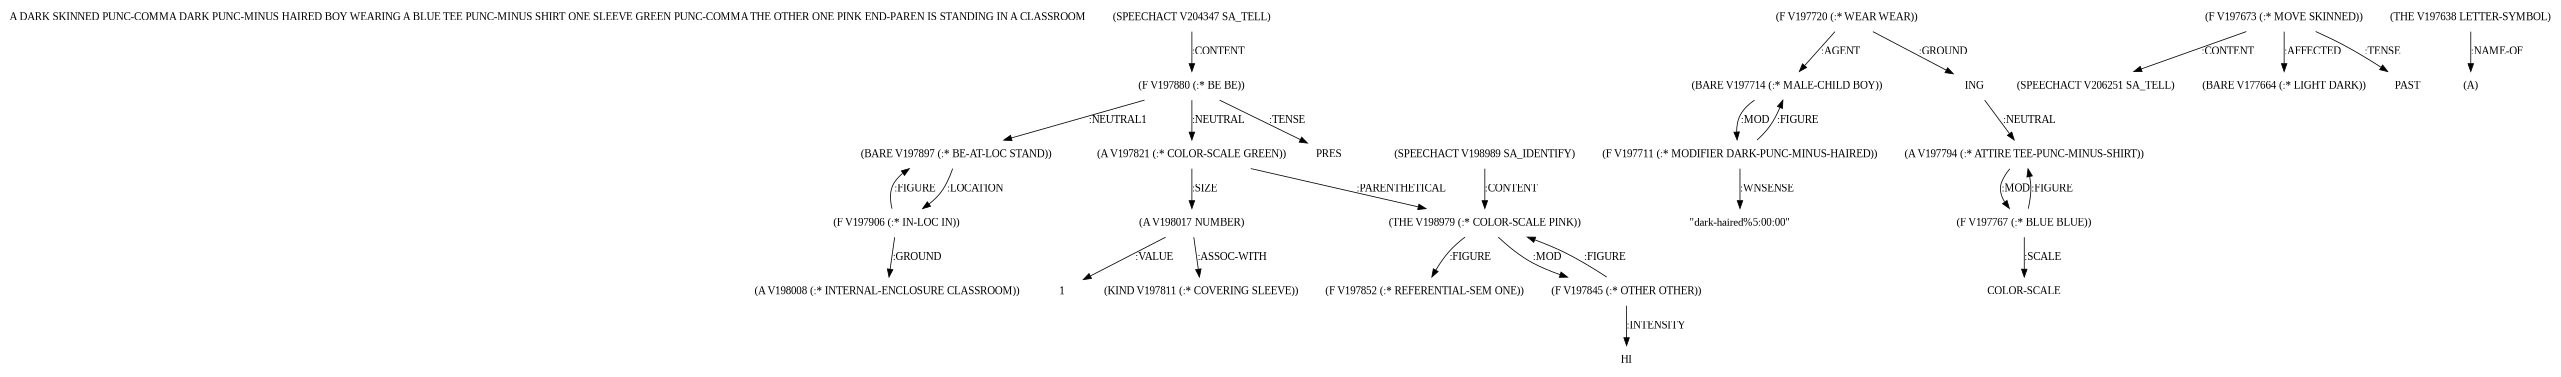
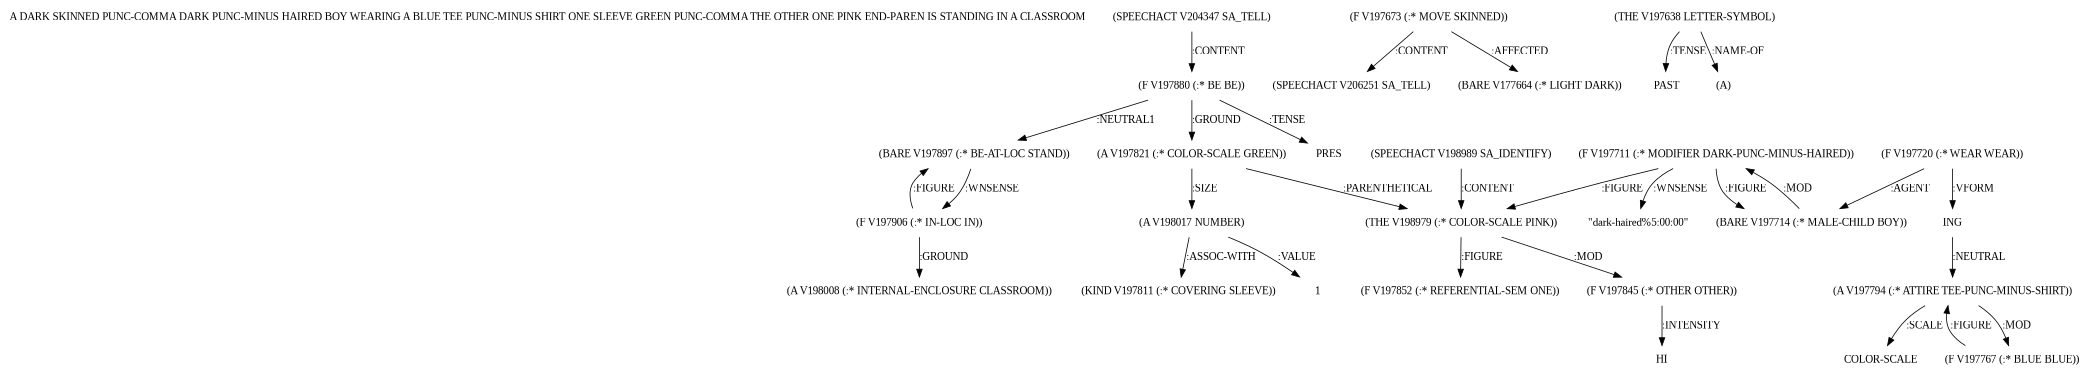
edge "(F V197673 (:* MOVE SKINNED))" -> "PAST": now "(THE V197638 LETTER-SYMBOL)" -> "PAST"
edge "(F V197720 (:* WEAR WEAR))" -> "ING": label ":GROUND" -> ":VFORM"
edge "(F V197880 (:* BE BE))" -> "(A V197821 (:* COLOR-SCALE GREEN))": label ":NEUTRAL" -> ":GROUND"
edge "(BARE V197897 (:* BE-AT-LOC STAND))" -> "(F V197906 (:* IN-LOC IN))": label ":LOCATION" -> ":WNSENSE"
edge "(F V197767 (:* BLUE BLUE))" -> "COLOR-SCALE": now "(A V197794 (:* ATTIRE TEE-PUNC-MINUS-SHIRT))" -> "COLOR-SCALE"
edge "(F V197845 (:* OTHER OTHER))" -> "(THE V198979 (:* COLOR-SCALE PINK))": now "(F V197711 (:* MODIFIER DARK-PUNC-MINUS-HAIRED))" -> "(THE V198979 (:* COLOR-SCALE PINK))"
